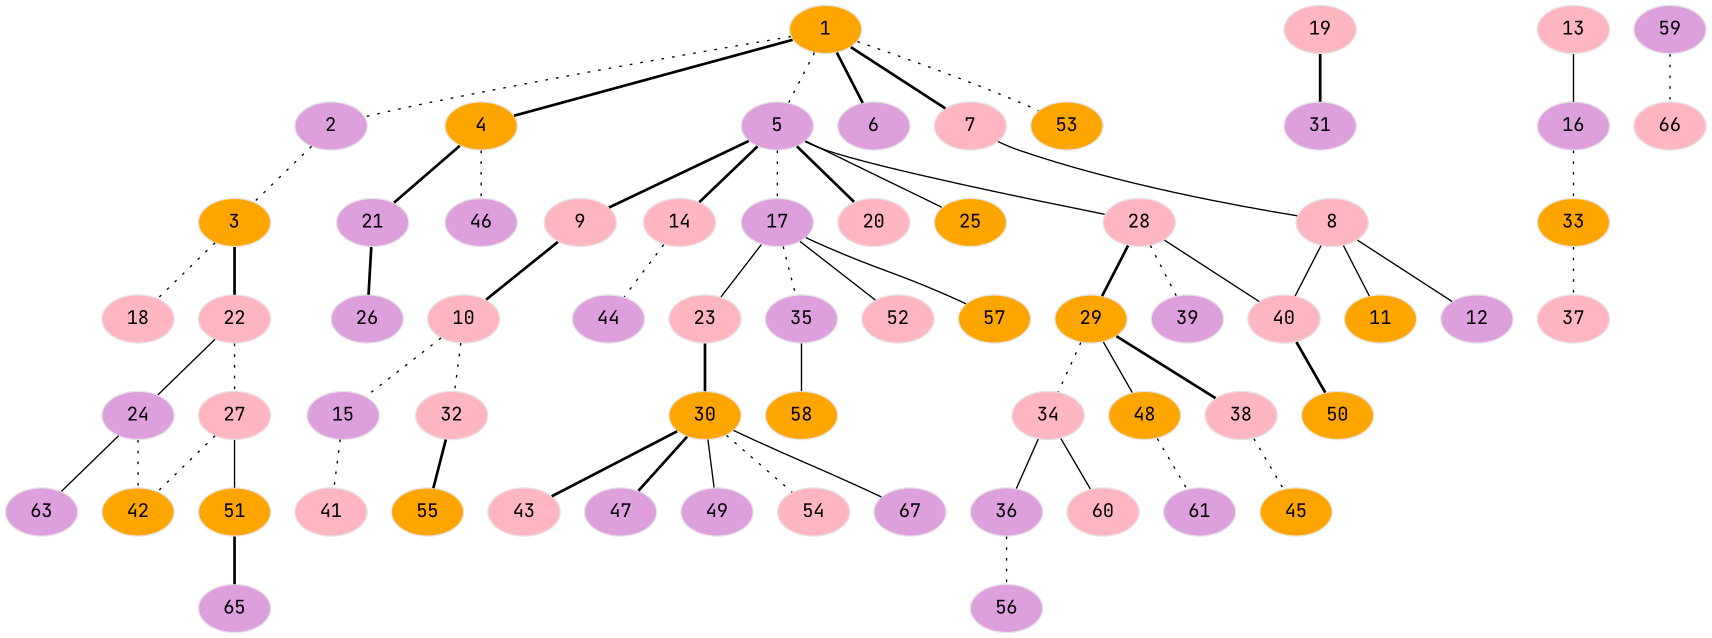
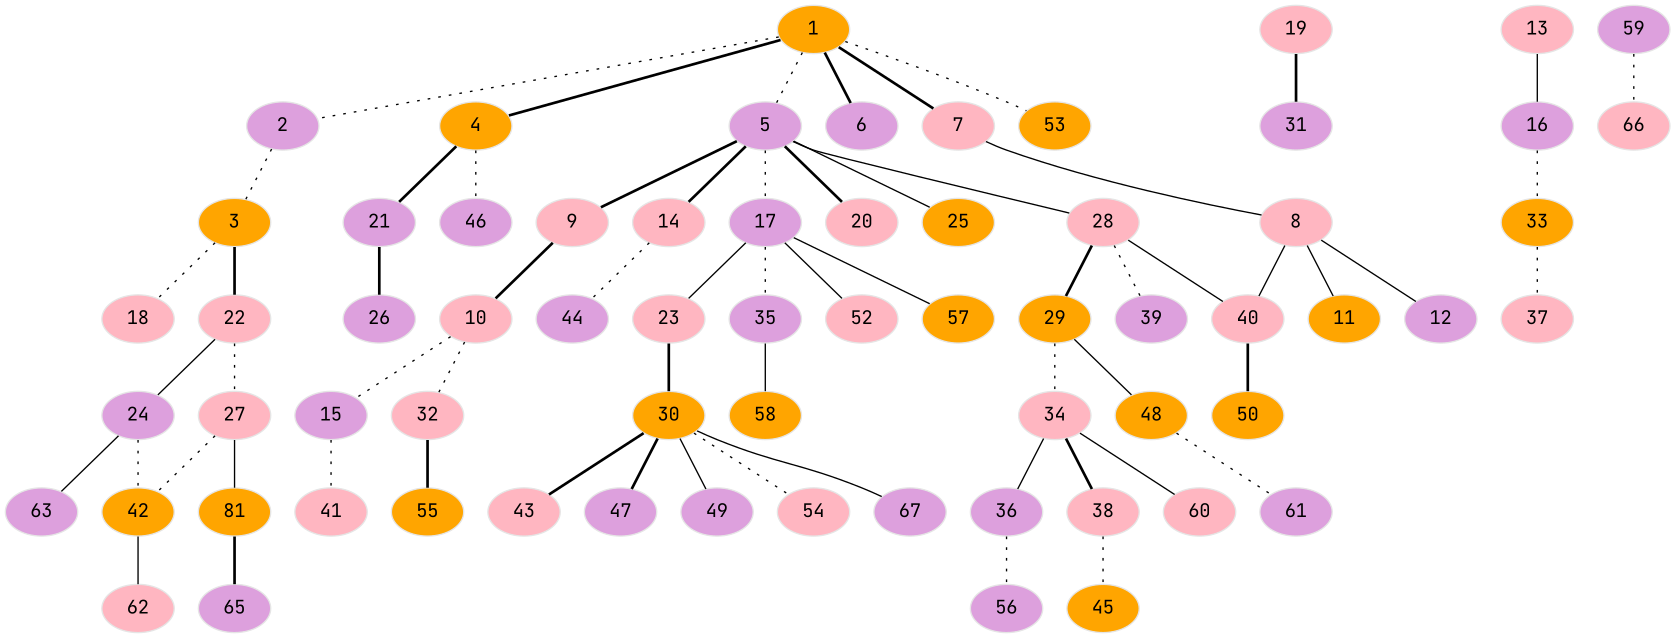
edge "29" -- "38": now "34" -- "38"
node "51": label "51" -> "81"
node "62": added
